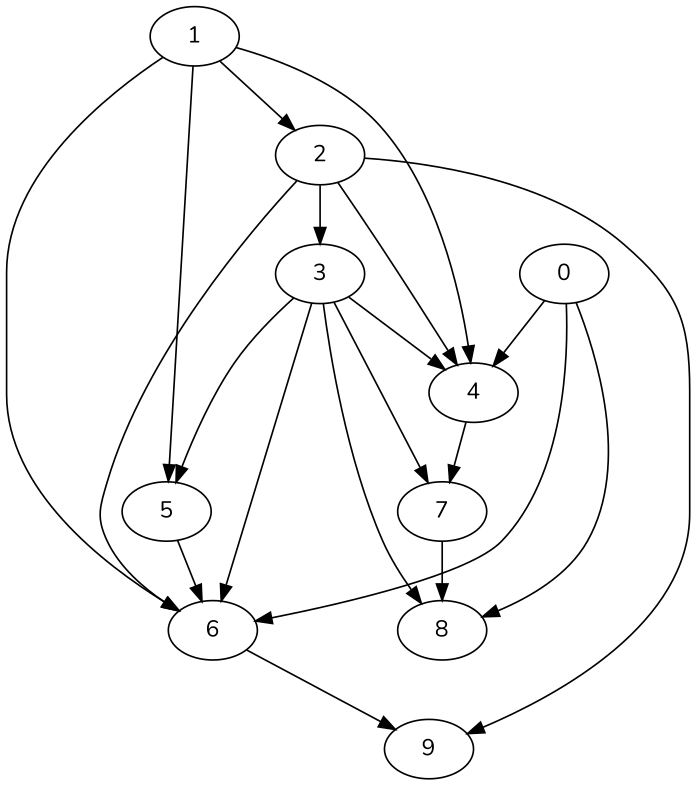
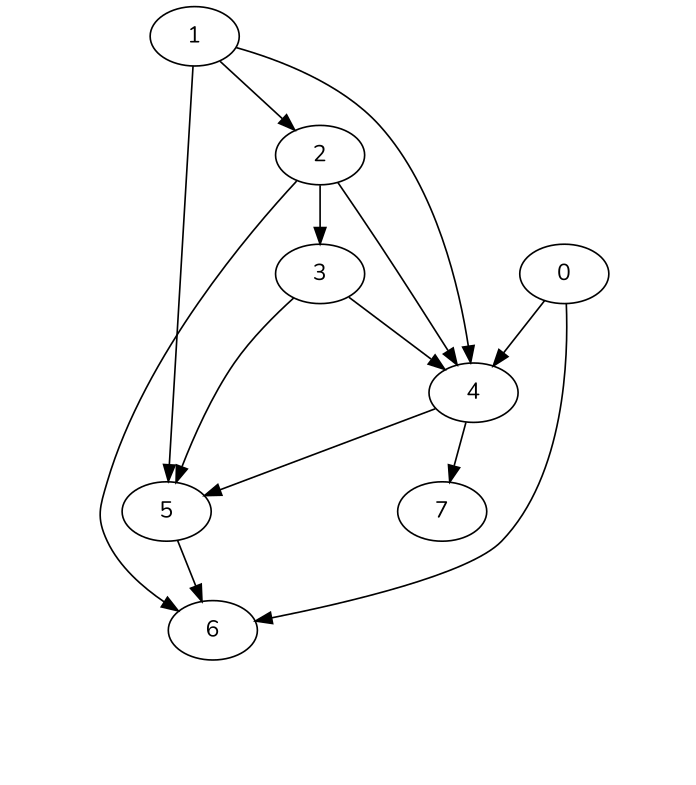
edge "1" -> "6": removed
edge "3" -> "7": removed
edge "3" -> "6": removed
edge "4" -> "5": added
node "8": removed
node "9": removed
